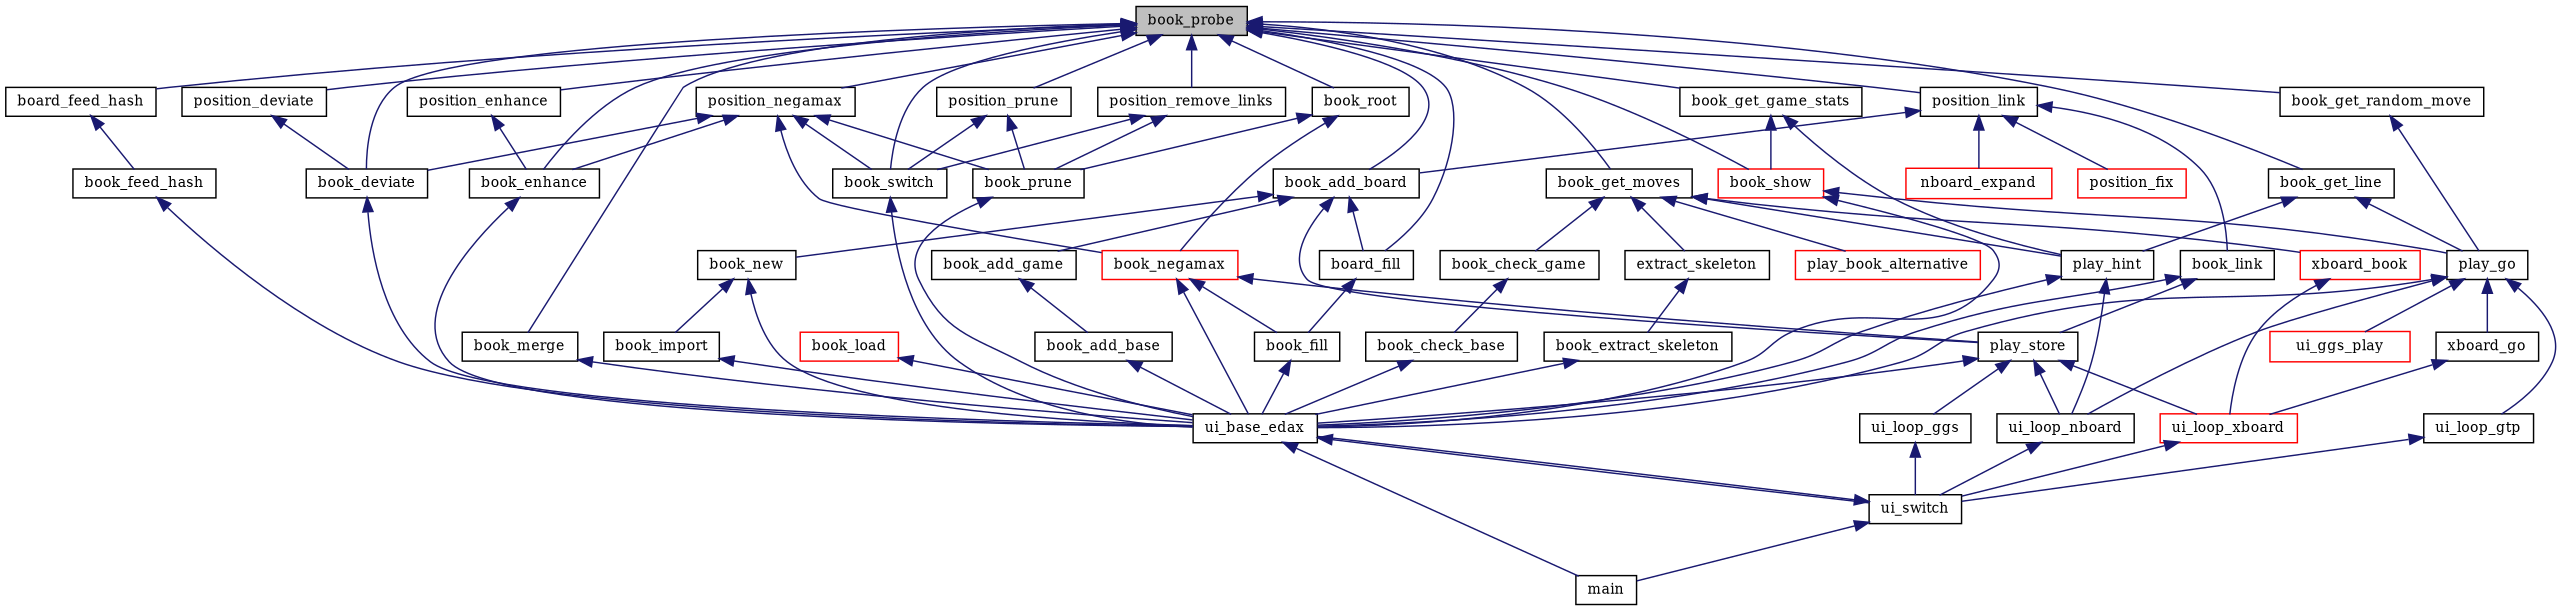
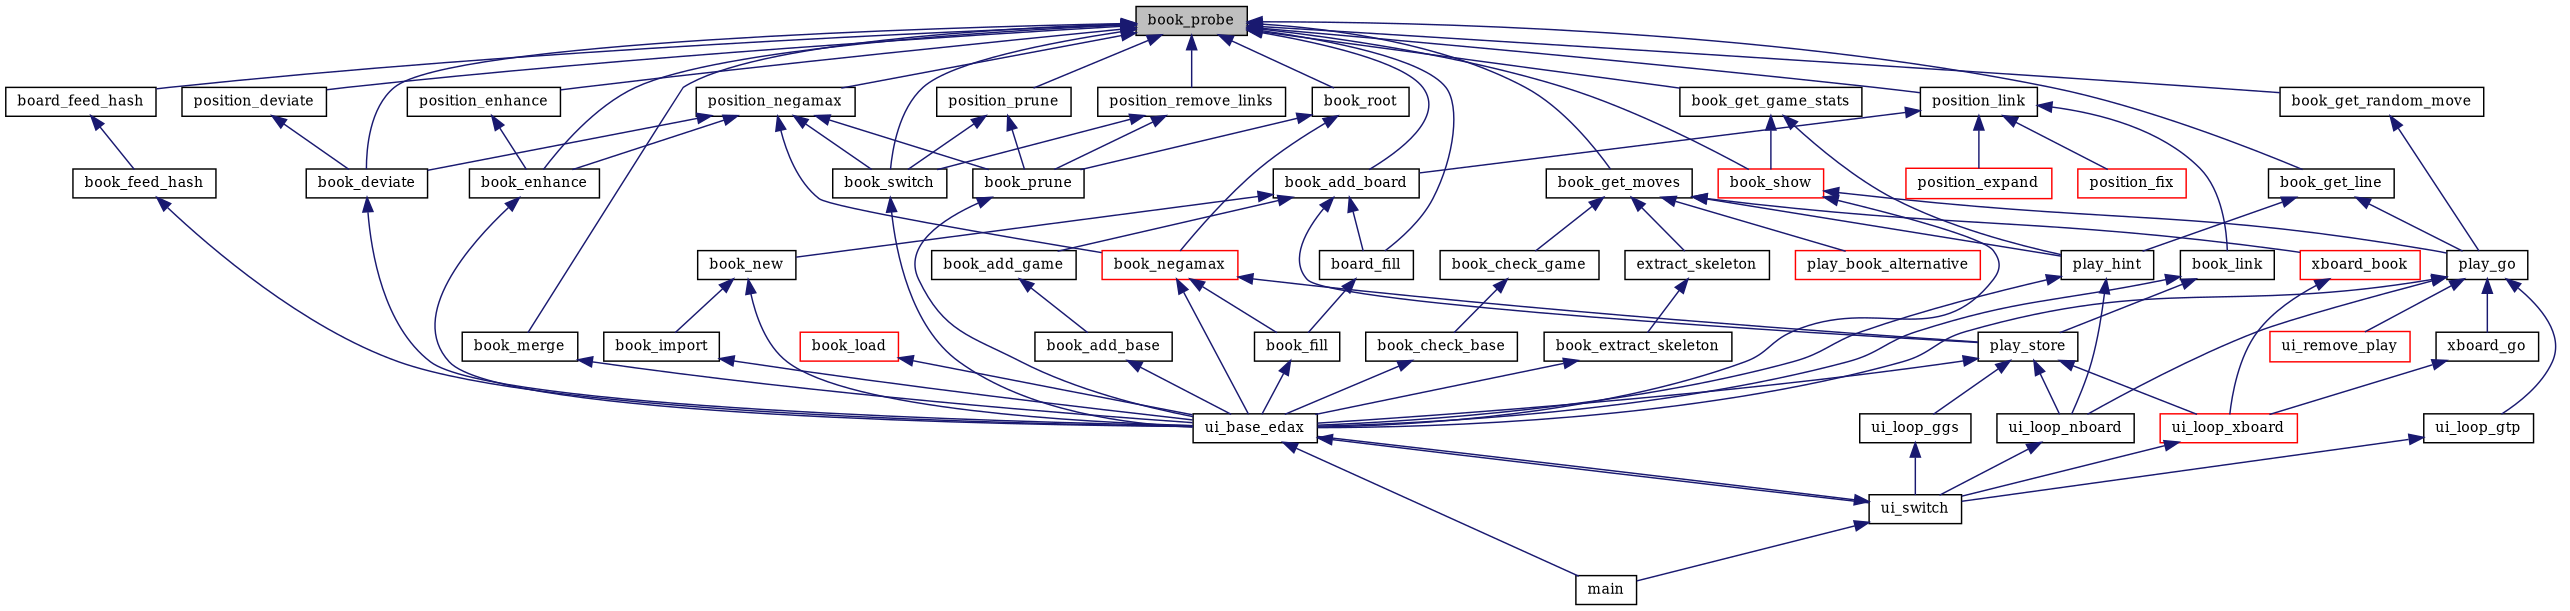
node "nboard_expand": label "nboard_expand" -> "position_expand"
node "ui_ggs_play": label "ui_ggs_play" -> "ui_remove_play"
